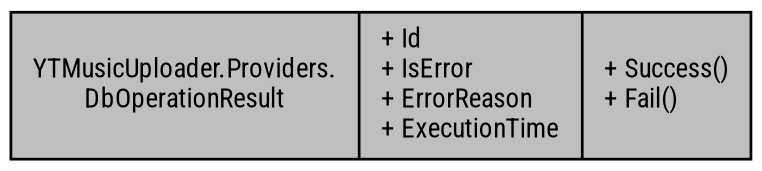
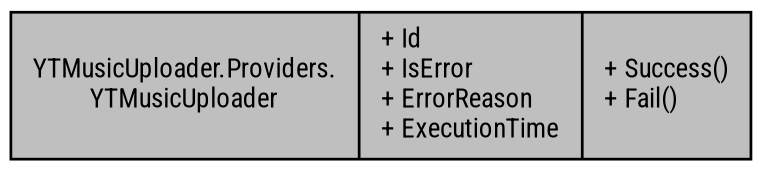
node "YTMusicUploader.Providers.": text "DbOperationResult" -> "YTMusicUploader"
